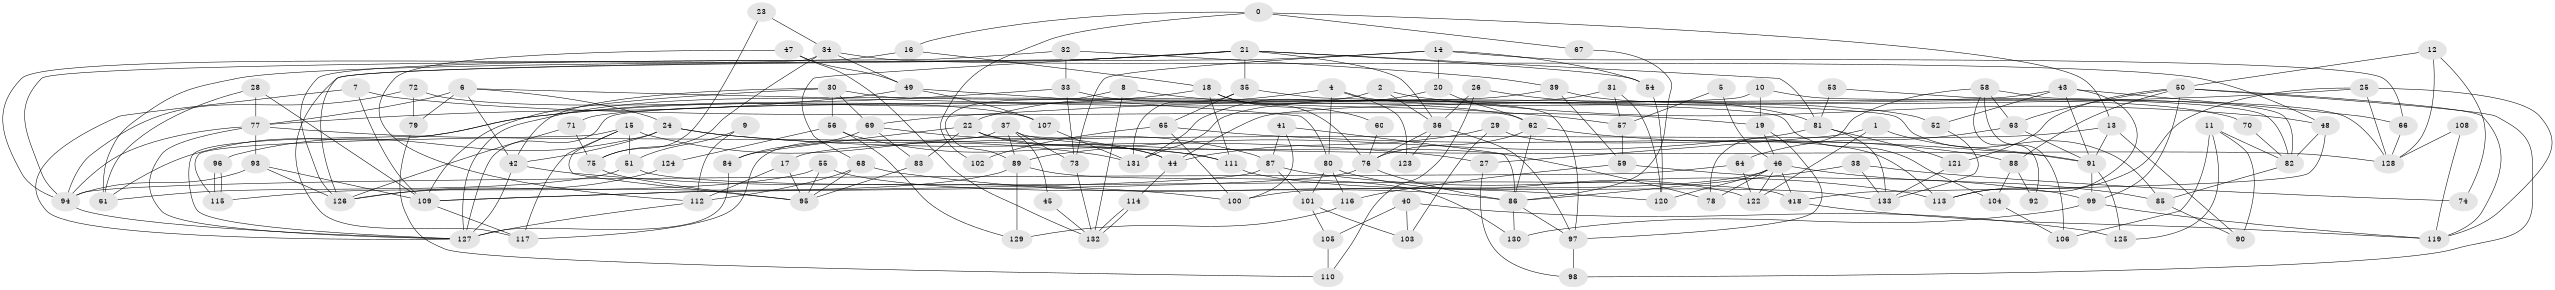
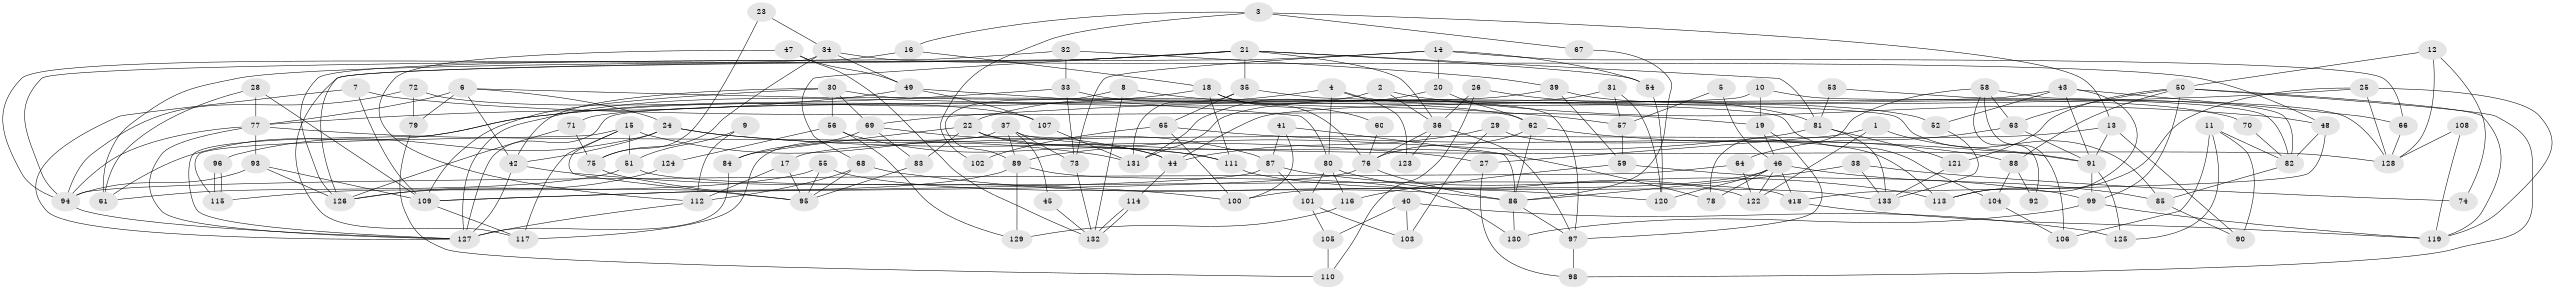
node "0": label "0" -> "3"
